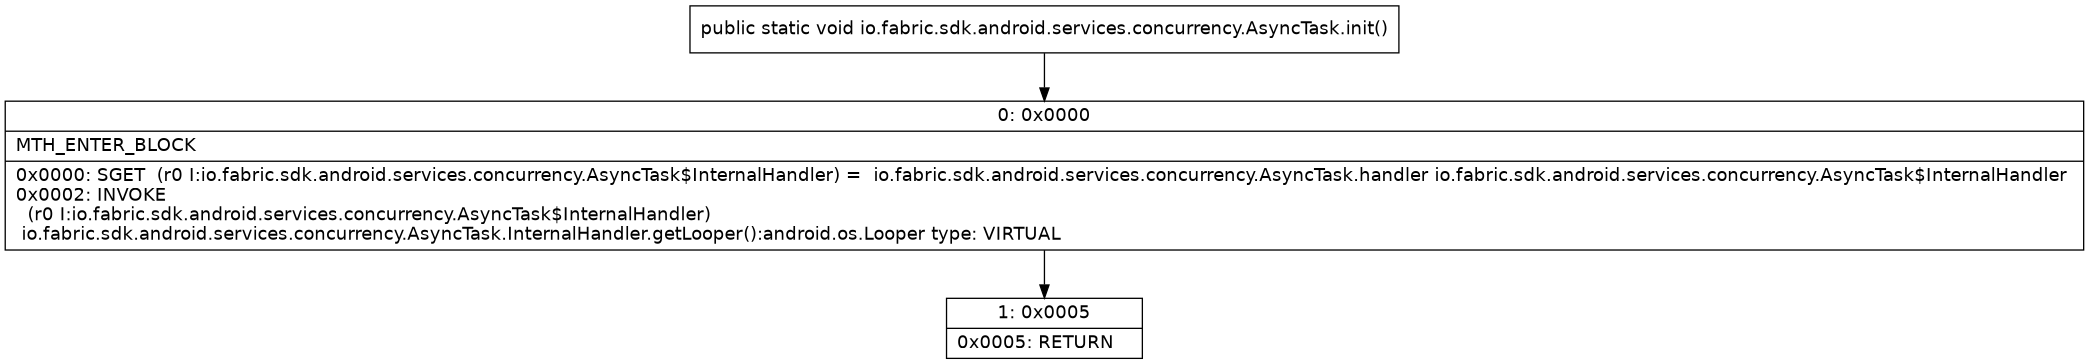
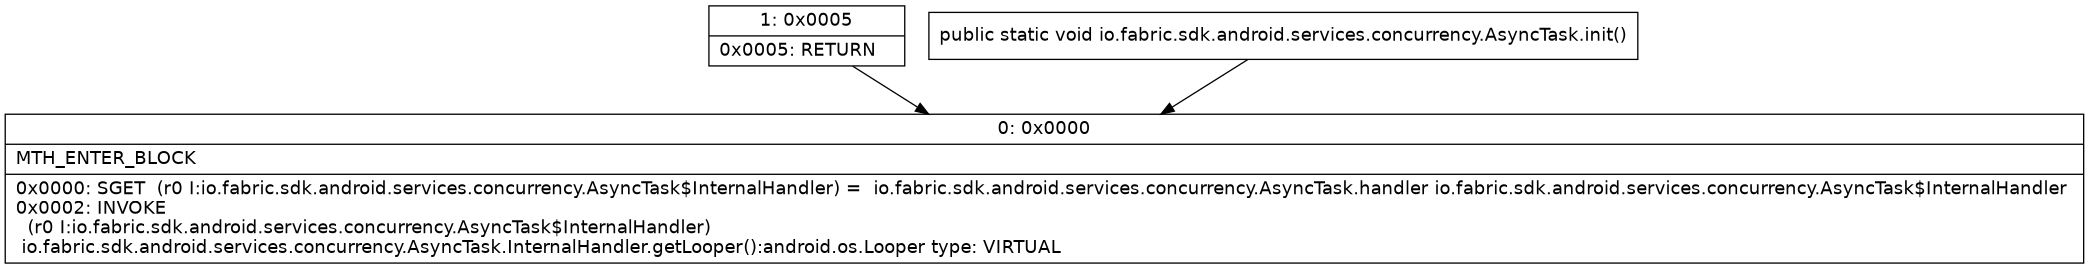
edge "0: 0x0000" -> "1: 0x0005": reversed
